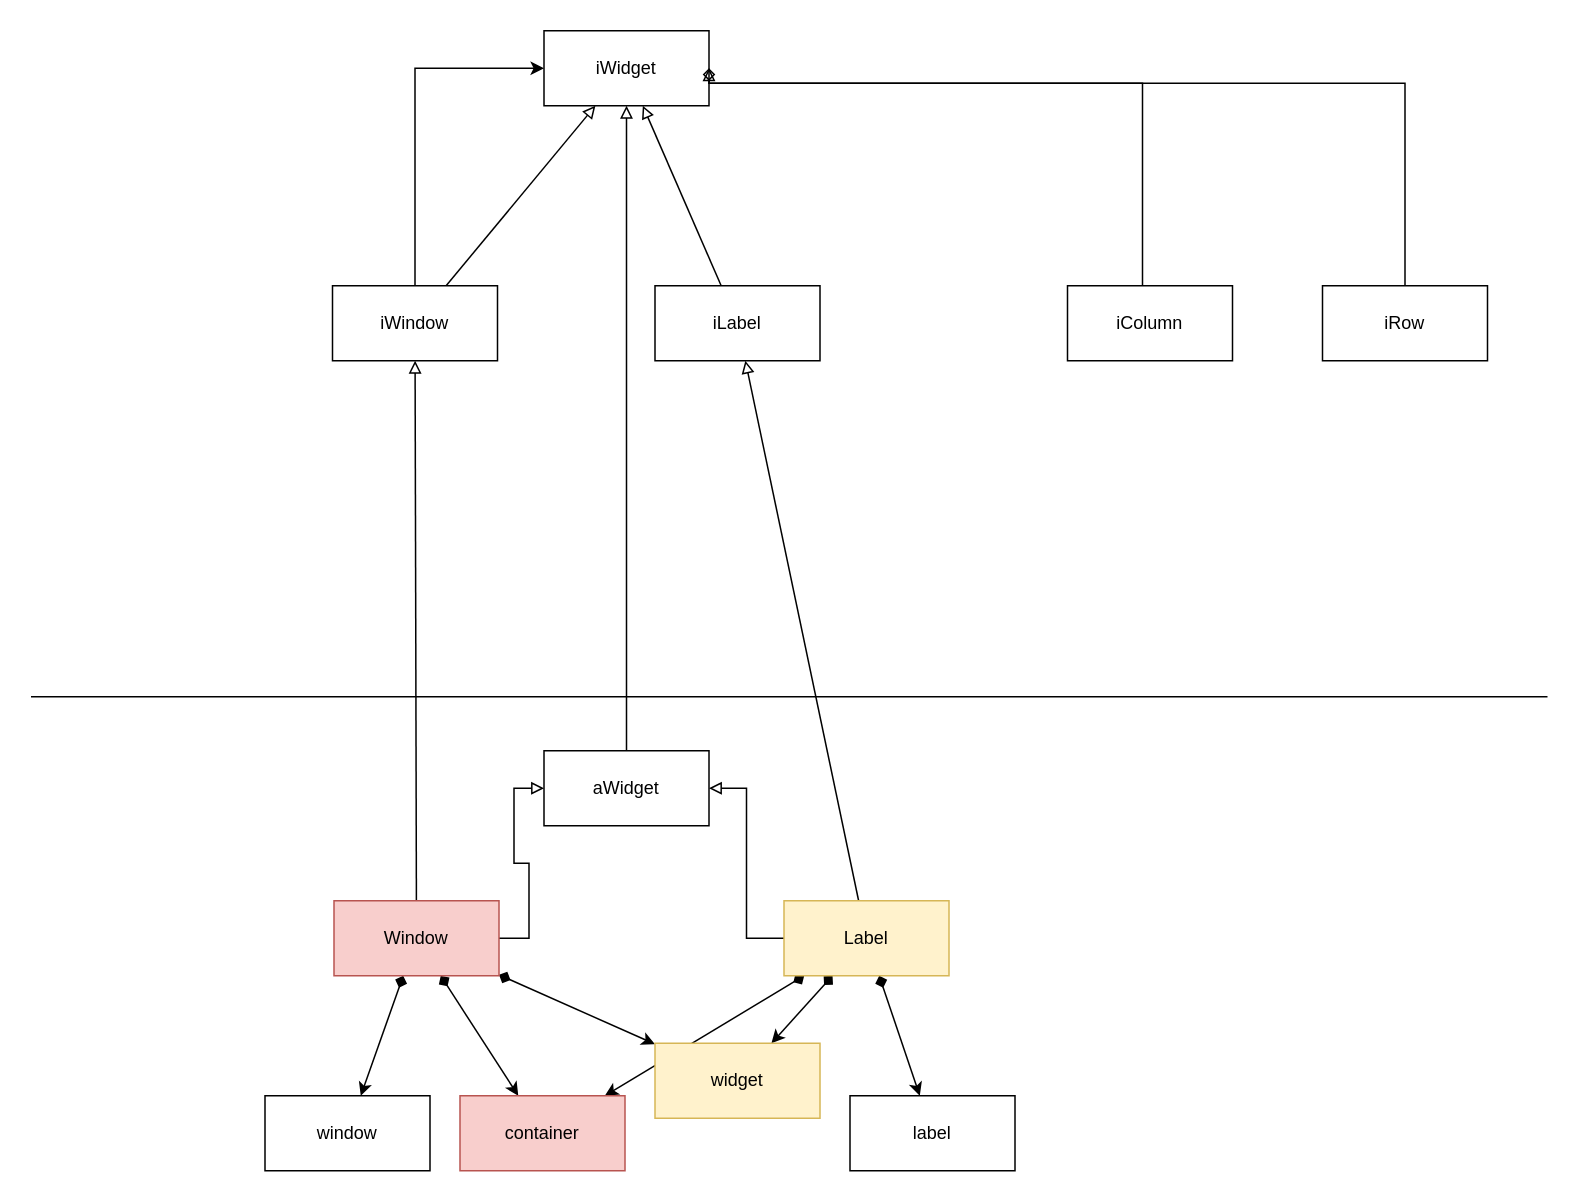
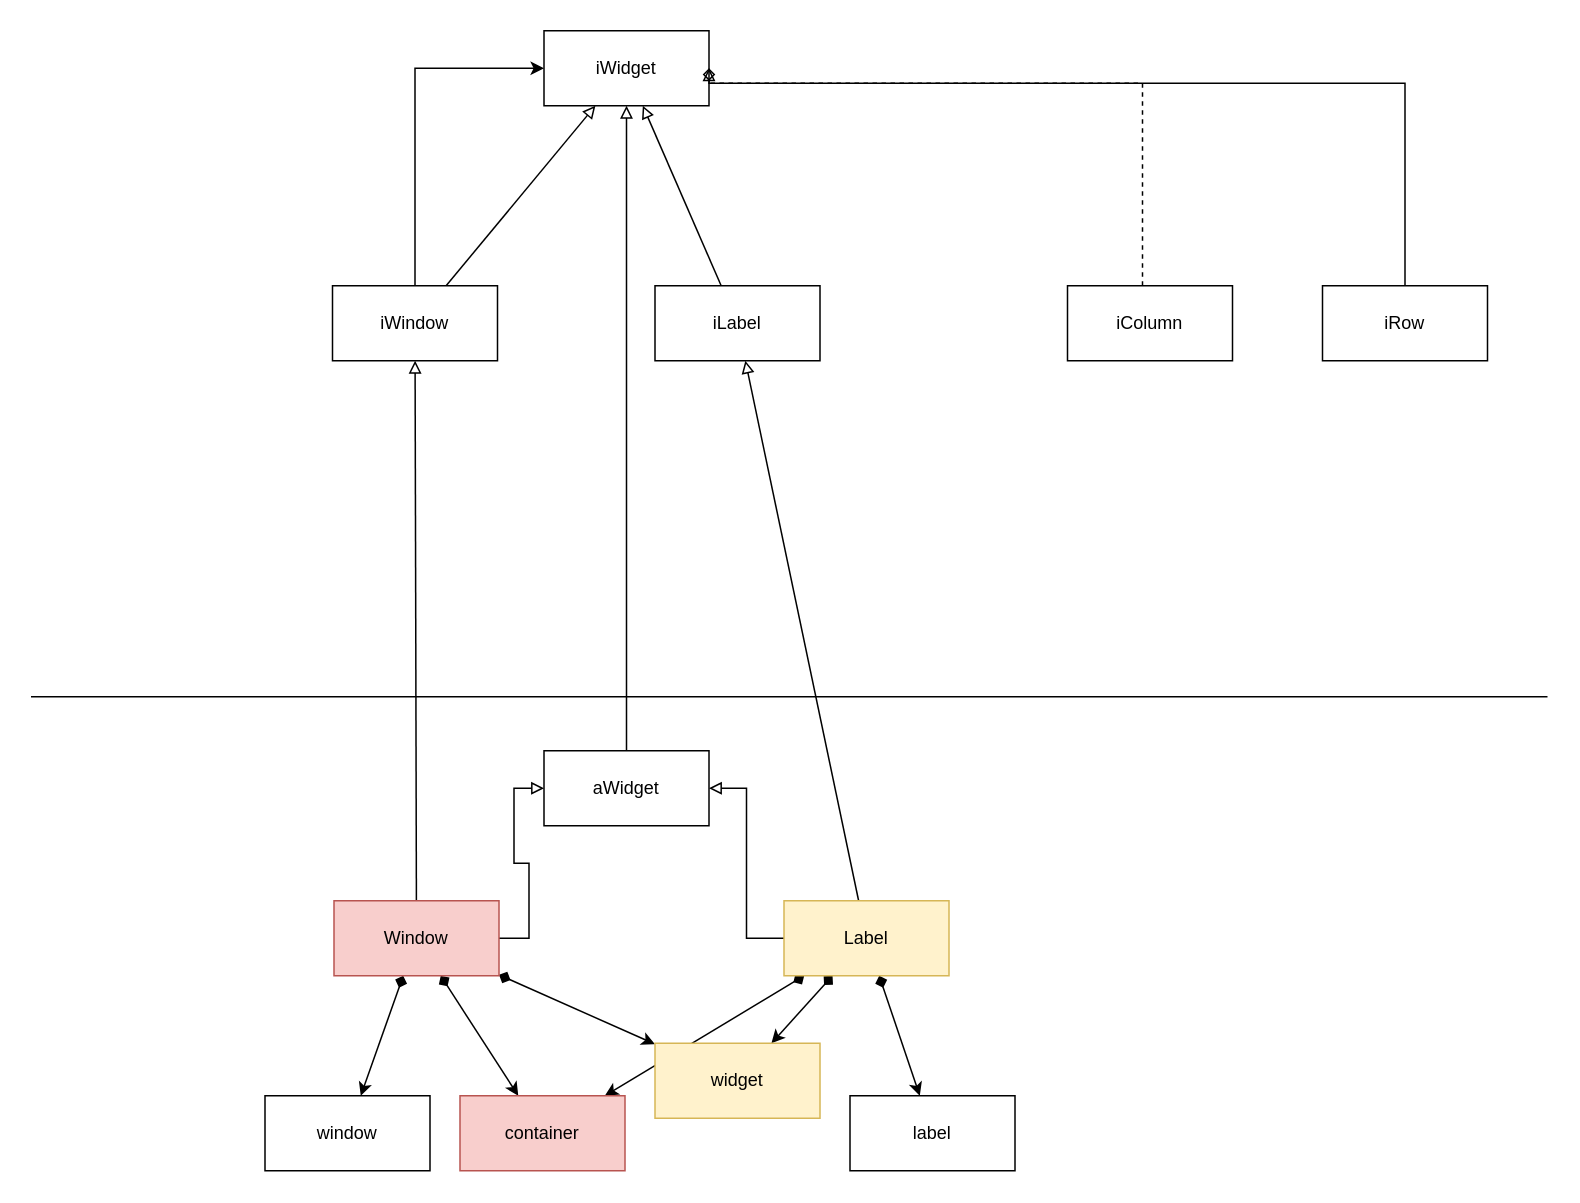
edge "iColumn" -> "iWidget": style solid -> dashed
